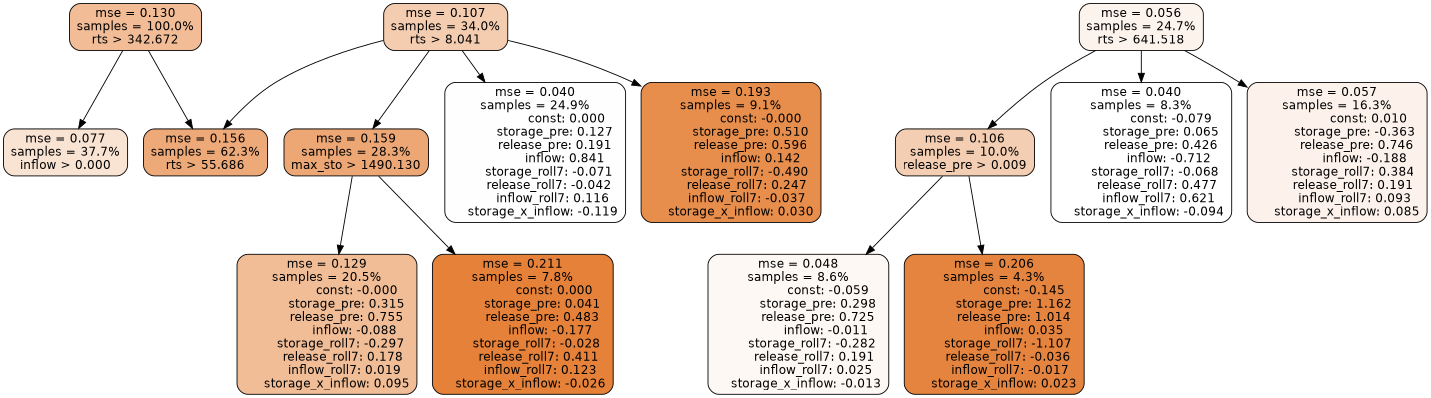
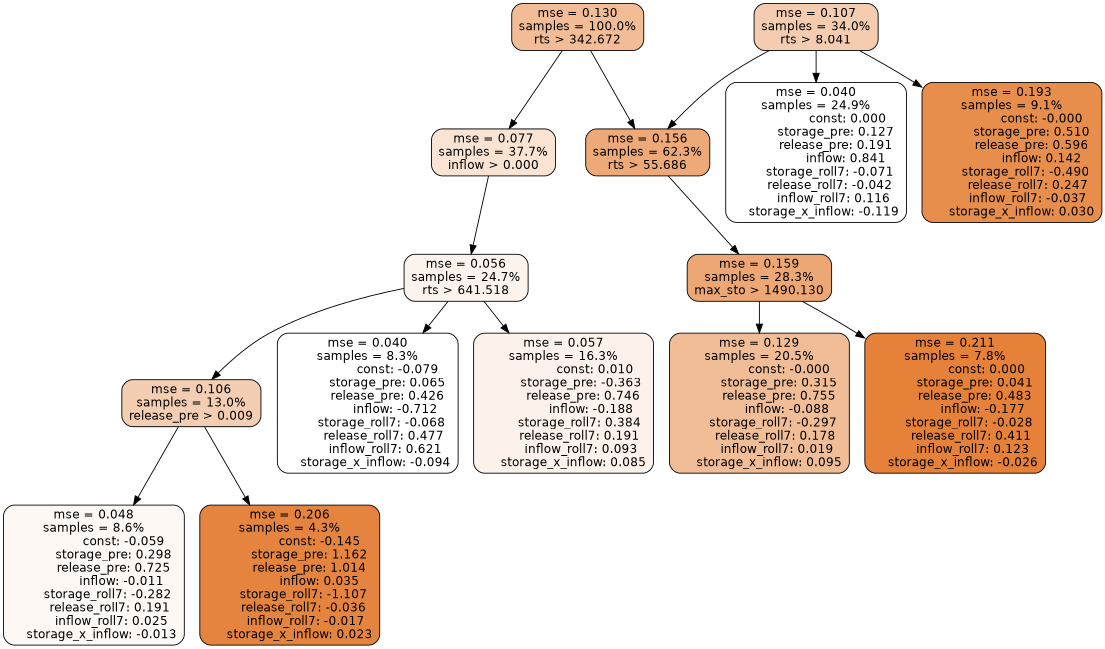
edge "mse = 0.107 samples = 34.0% rts > 8.041" -> "mse = 0.159 samples = 28.3% max_sto > 1490.130": now "mse = 0.156 samples = 62.3% rts > 55.686" -> "mse = 0.159 samples = 28.3% max_sto > 1490.130"
node "mse = 0.106 samples = 10.0% release_pre > 0.009": label "mse = 0.106 samples = 10.0% release_pre > 0.009" -> "mse = 0.106 samples = 13.0% release_pre > 0.009"
edge "mse = 0.077 samples = 37.7% inflow > 0.000" -> "mse = 0.056 samples = 24.7% rts > 641.518": added
